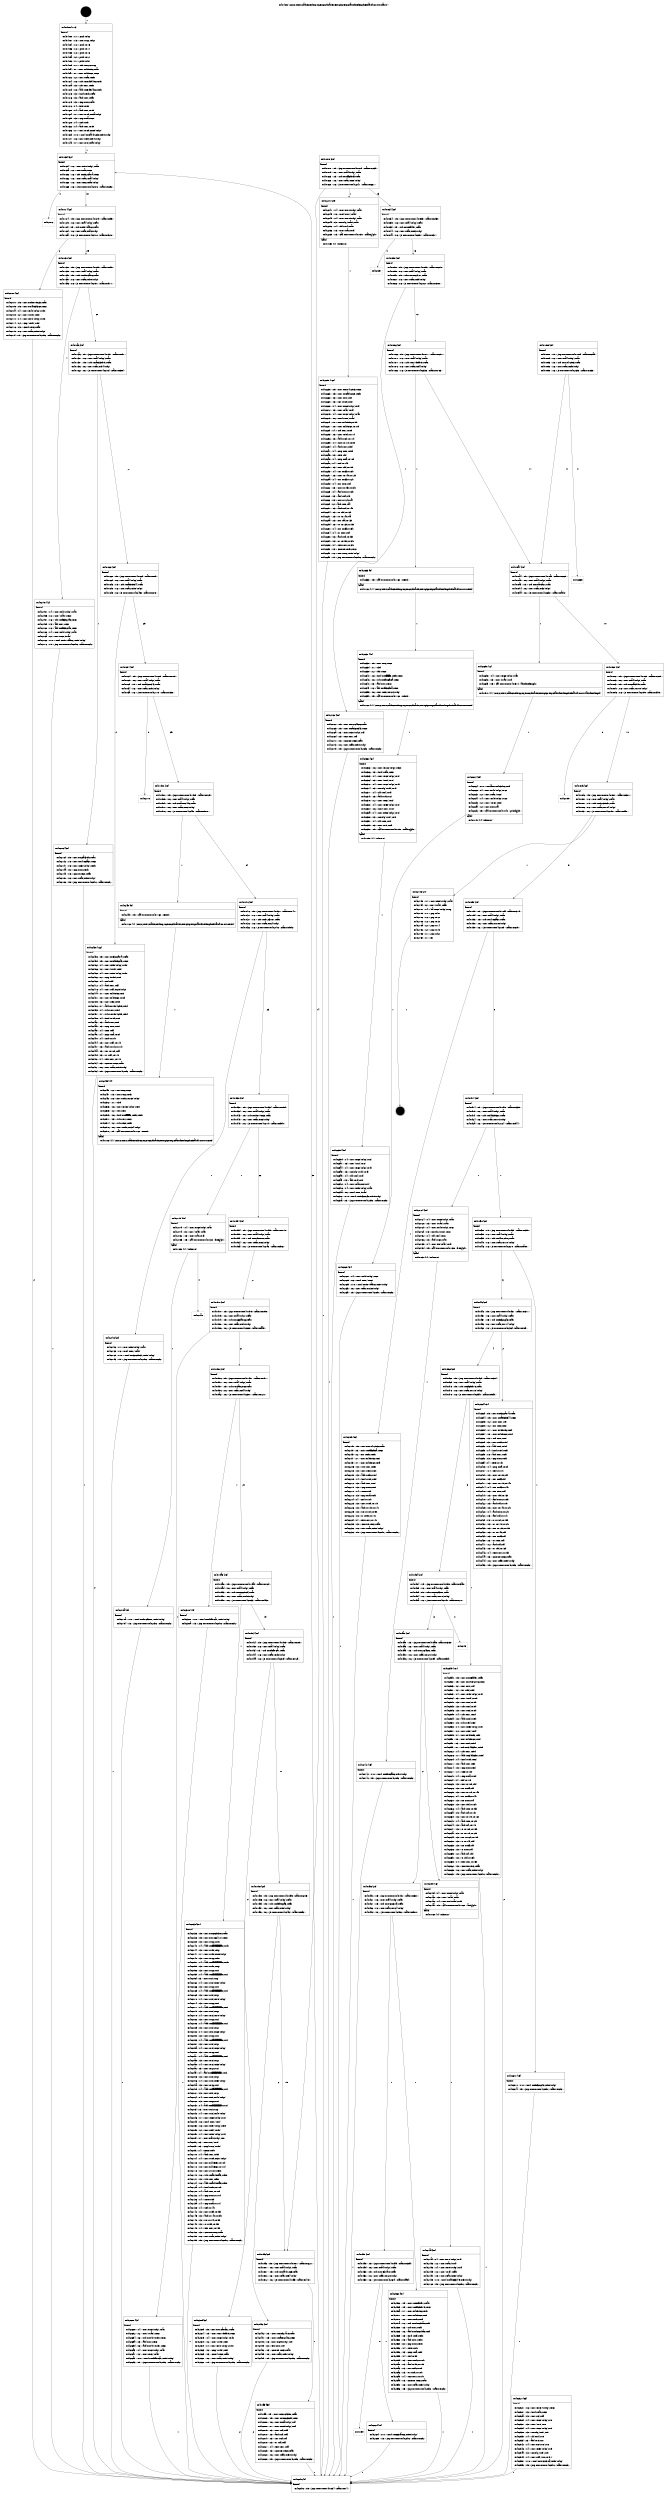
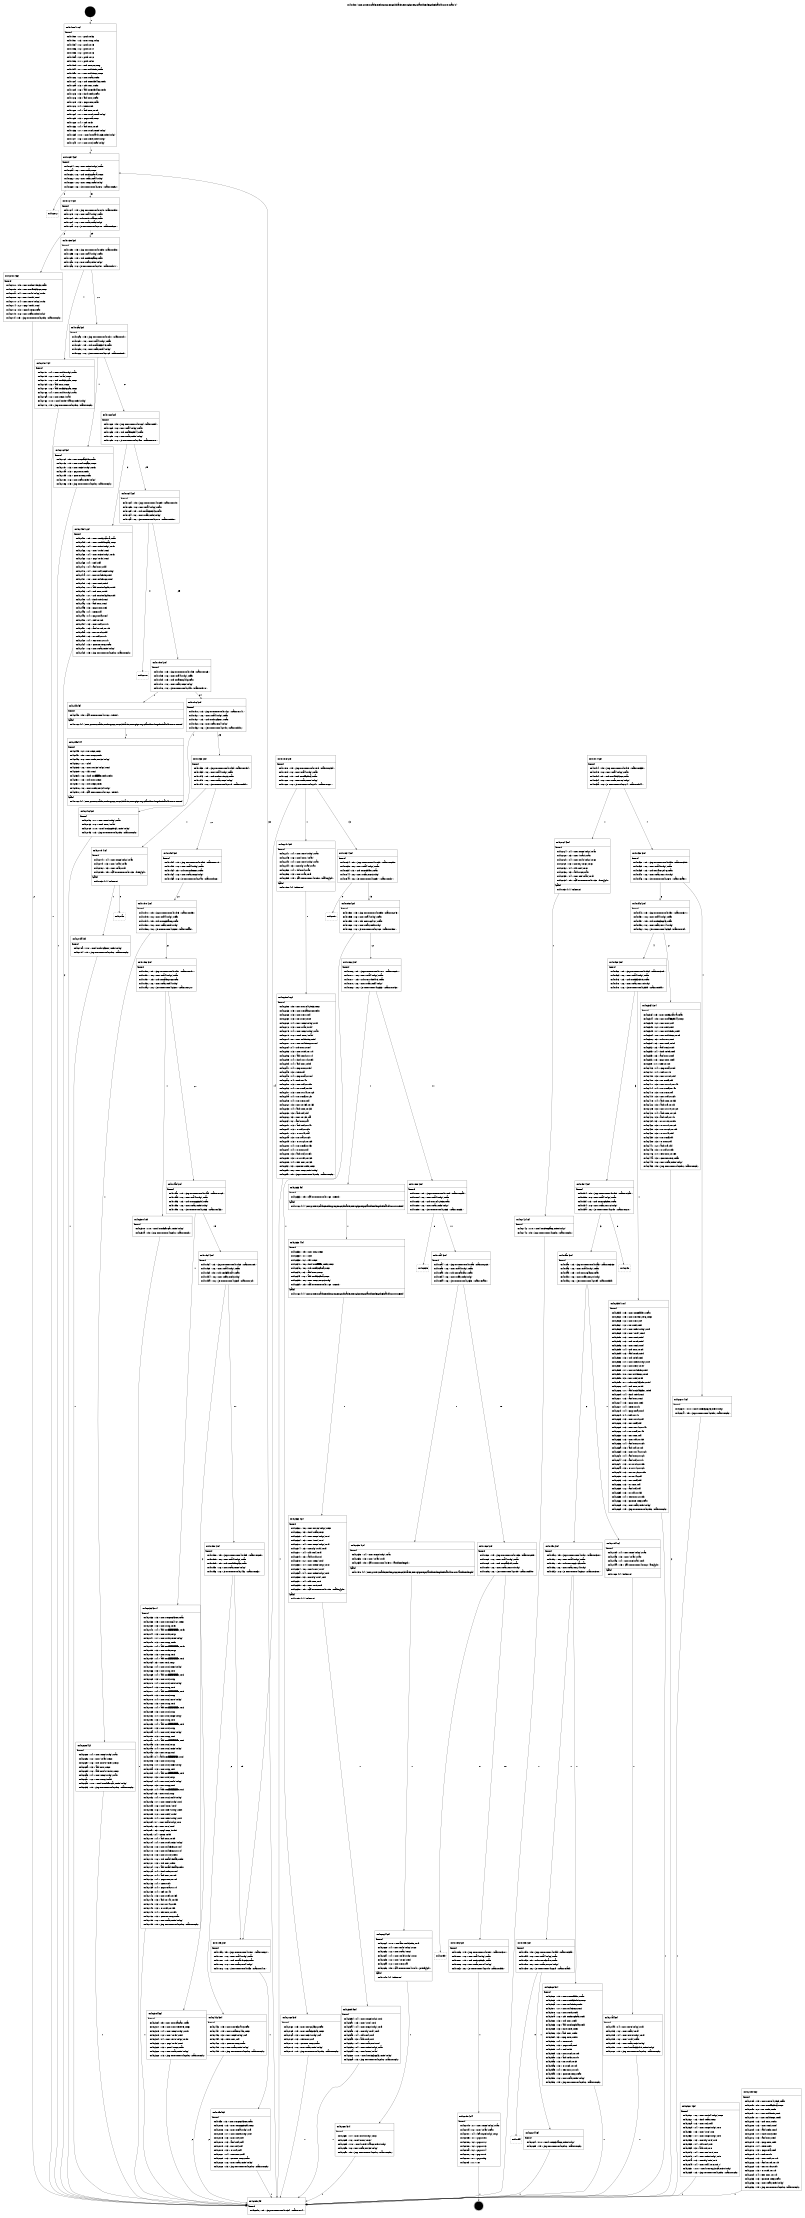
edge "0x401e6c [28]" -> "0x401ea4 [28]": now "0x401e6c [28]" -> "0x401e88 [28]"
node "0x401ef8 [28]": removed
